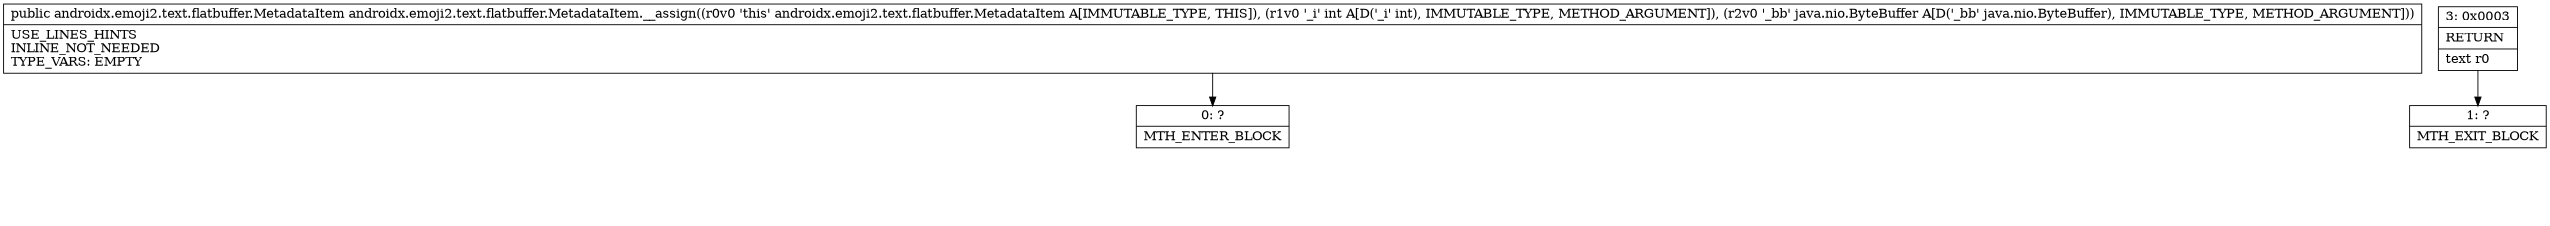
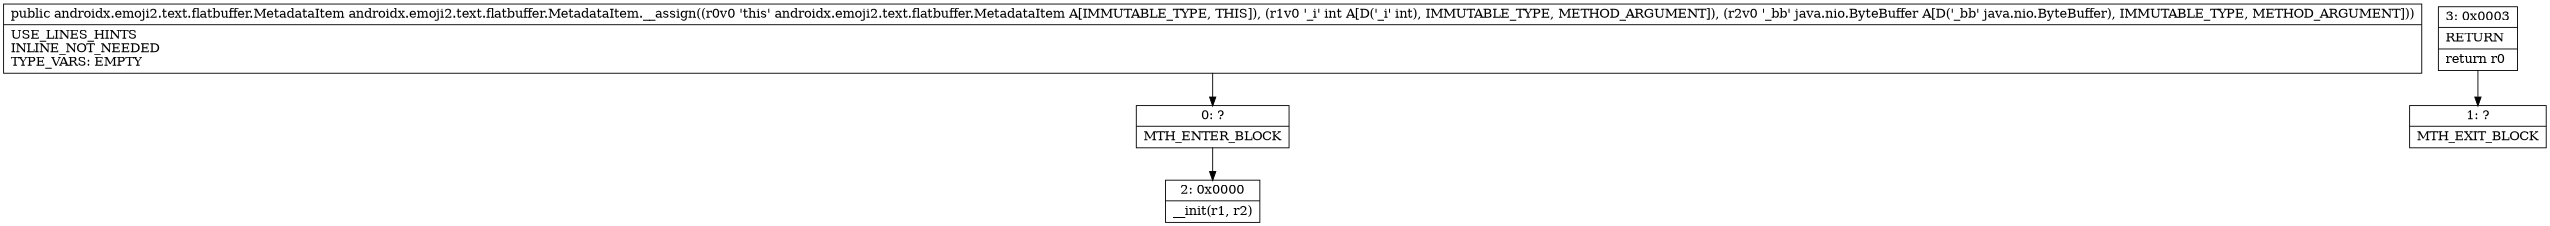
node "3: 0x0003": text "text r0" -> "return r0"
node "2: 0x0000": added
